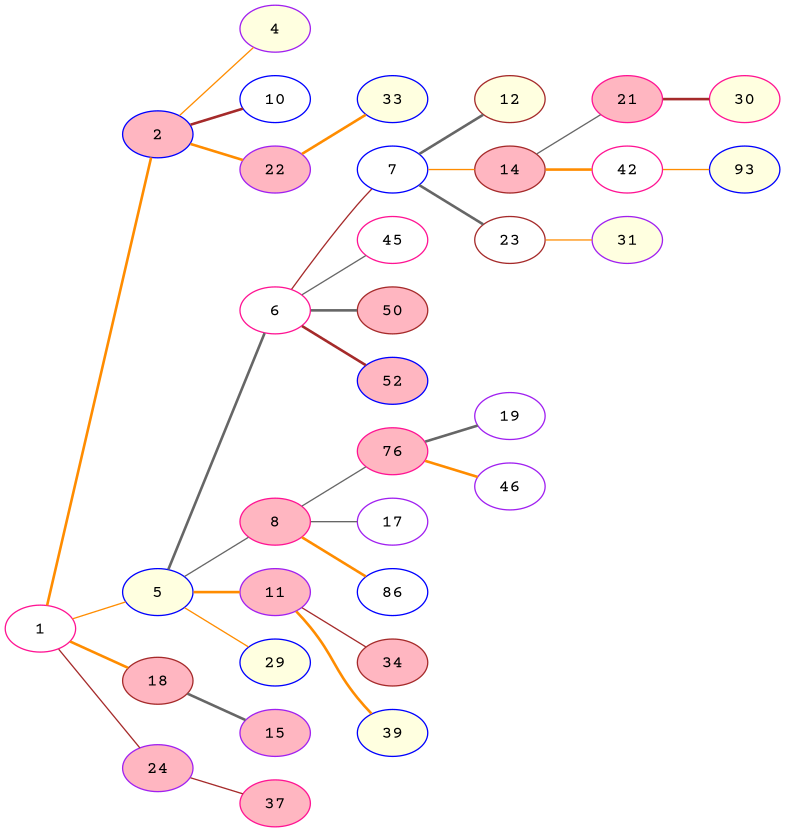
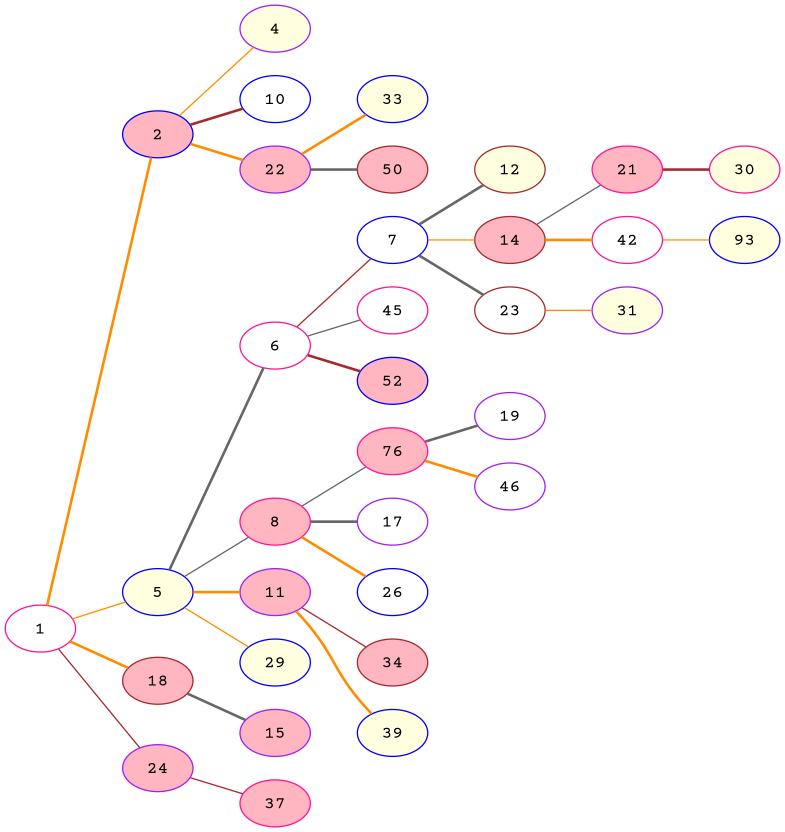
edge "6" -- "50": now "22" -- "50"
edge "8" -- "17": style solid -> bold
node "86": label "86" -> "26"
